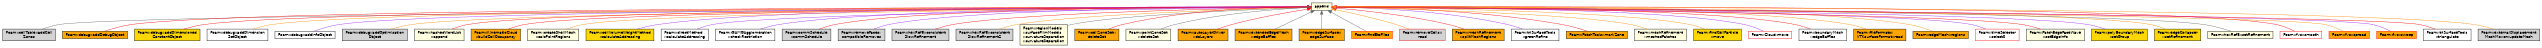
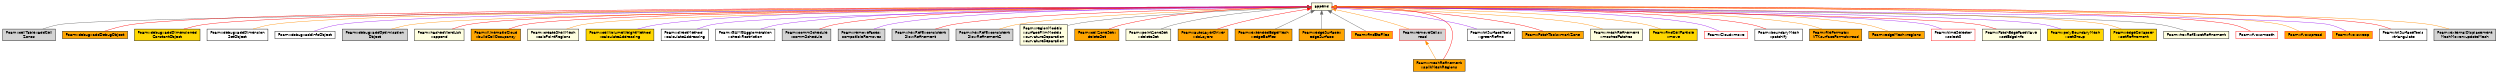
node "Foam::boundaryMesh ::edgeBaffles": label "Foam::boundaryMesh ::edgeBaffles" -> "Foam::boundaryMesh ::patchify"
edge "Foam::meshRefinement ::splitMeshRegions" -> "Foam::removeCells:: read": added
